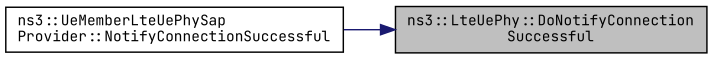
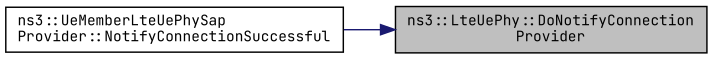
node "ns3::LteUePhy::DoNotifyConnection Successful": label "ns3::LteUePhy::DoNotifyConnection Successful" -> "ns3::LteUePhy::DoNotifyConnection Provider"
